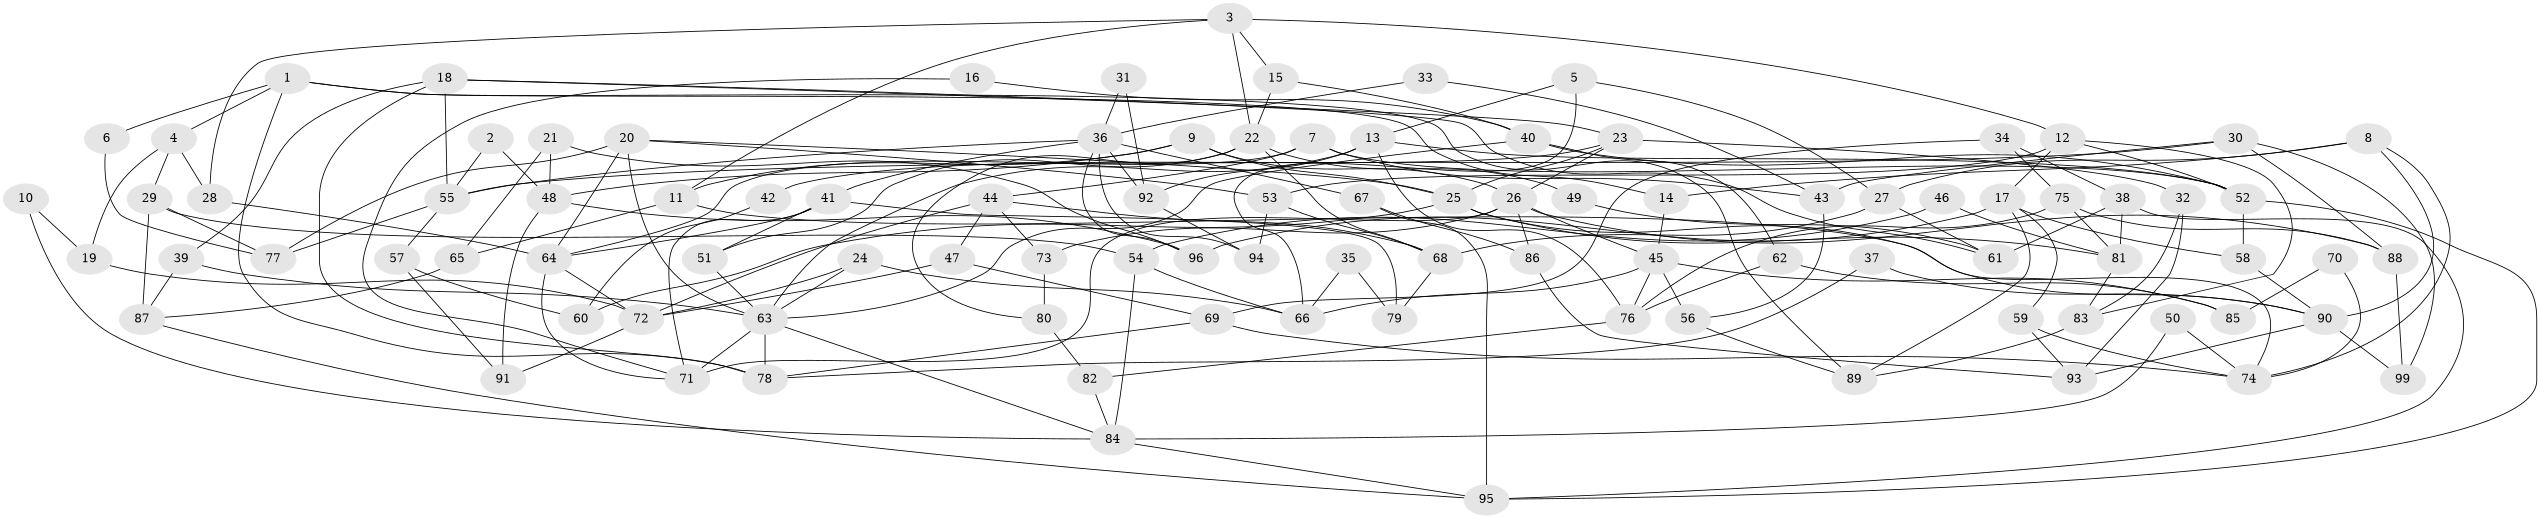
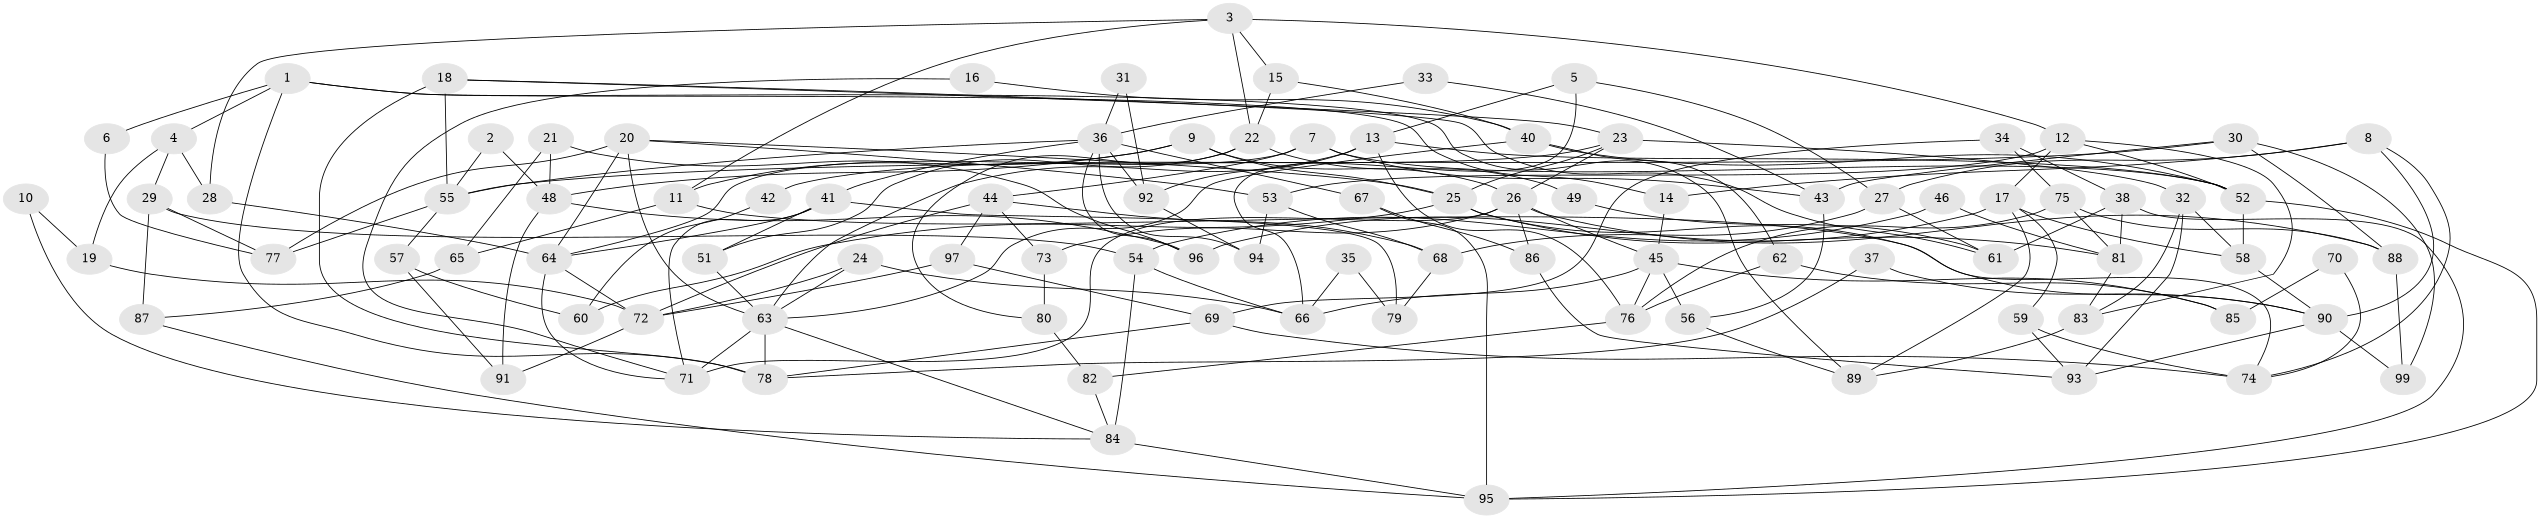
edge "22" -- "68": removed
edge "32" -- "58": added
node "39": removed
node "47": label "47" -> "97"
node "50": removed
